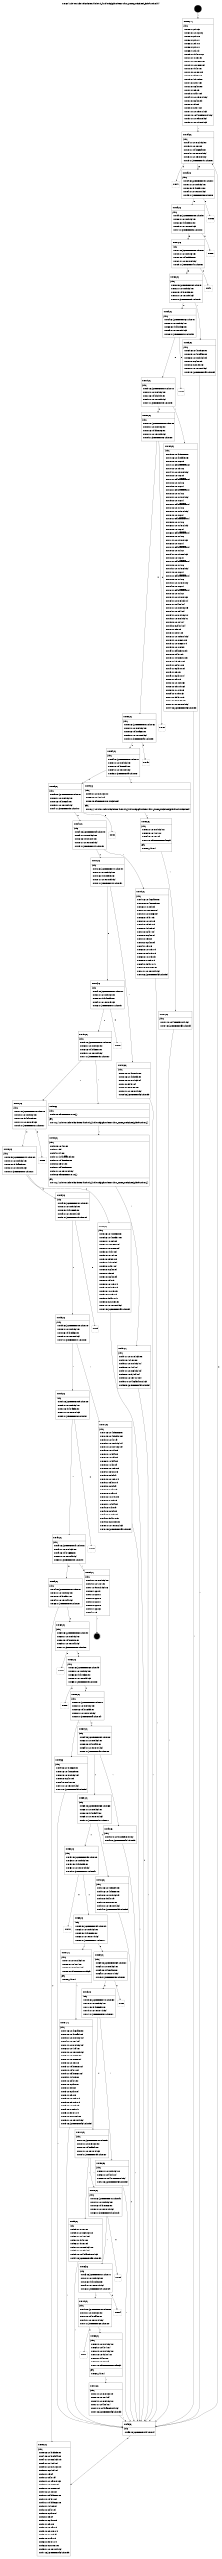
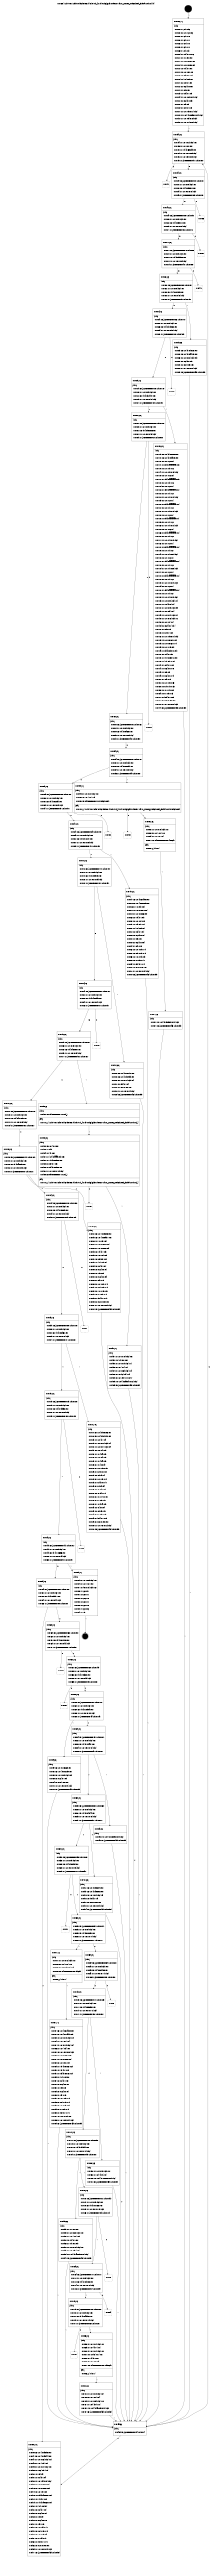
edge "0x4013a3 [28]" -> "0x401f38": now "0x401bfc [12]" -> "0x401f38"
edge "0x401467 [28]" -> "0x401c87": now "0x401b89 [40]" -> "0x401c87"
